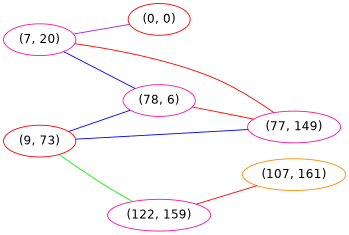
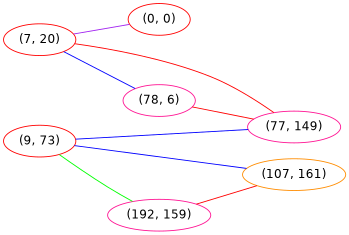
node "(7, 20)": color deeppink -> red
edge "(78, 6)" -- "(9, 73)": now "(107, 161)" -- "(9, 73)"
node "(122, 159)": label "(122, 159)" -> "(192, 159)"
